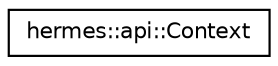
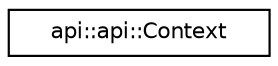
node "hermes::api::Context": label "hermes::api::Context" -> "api::api::Context"
